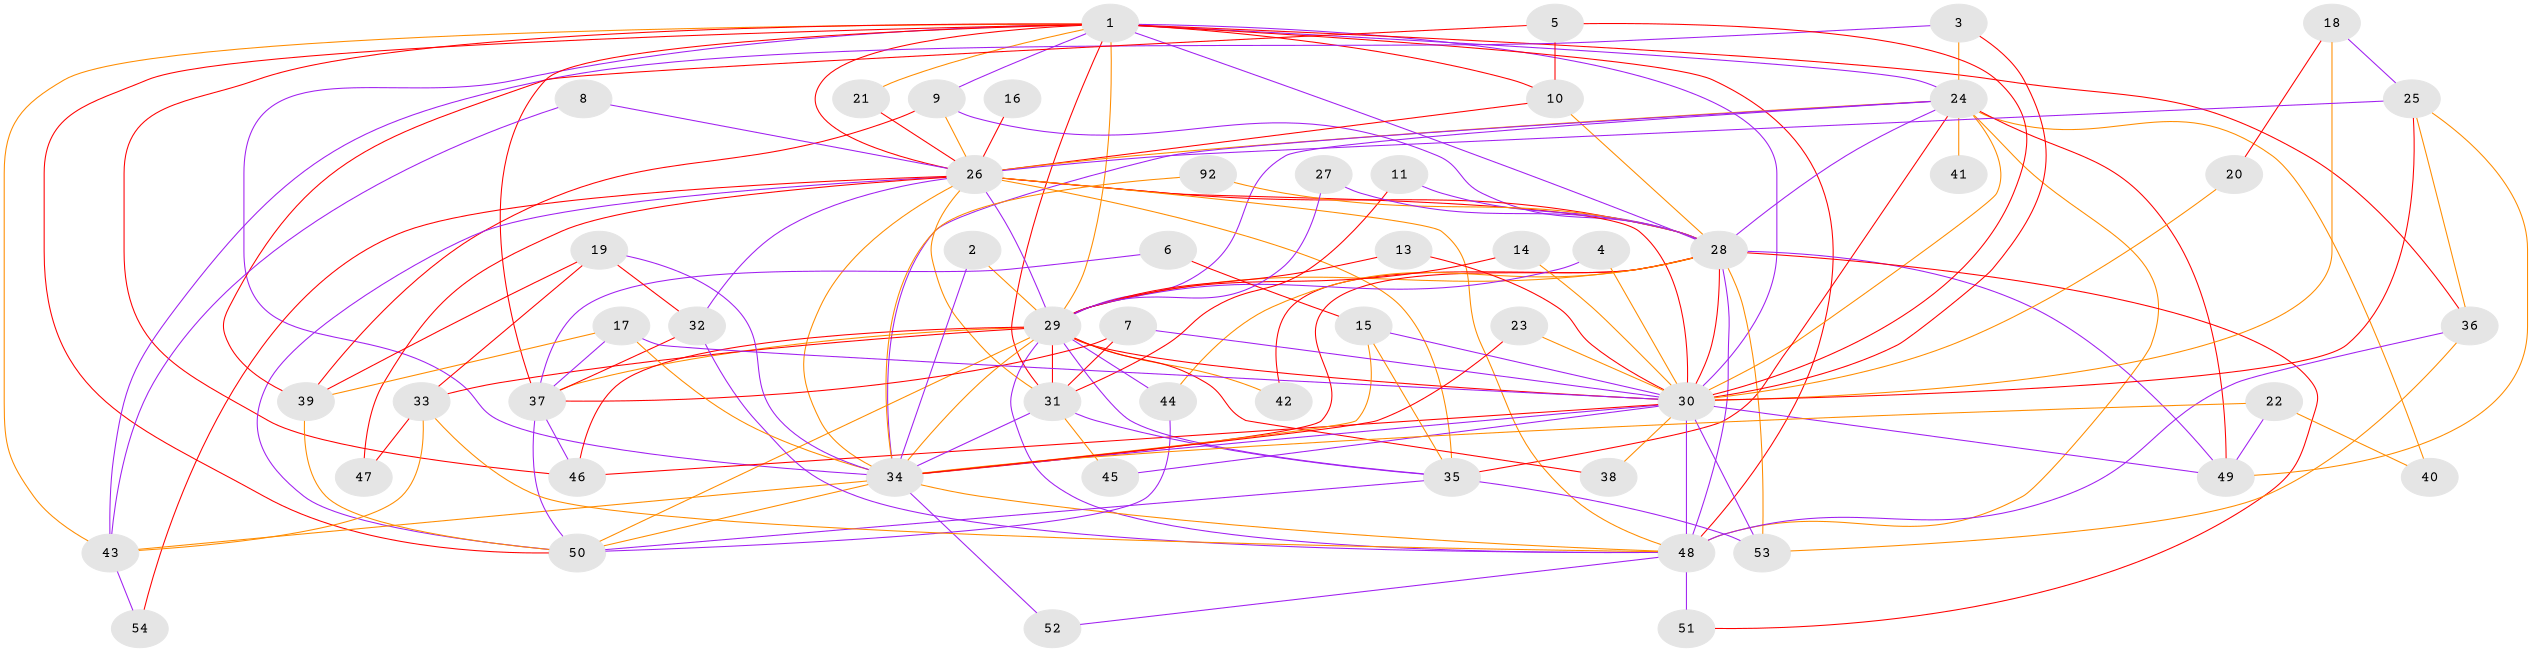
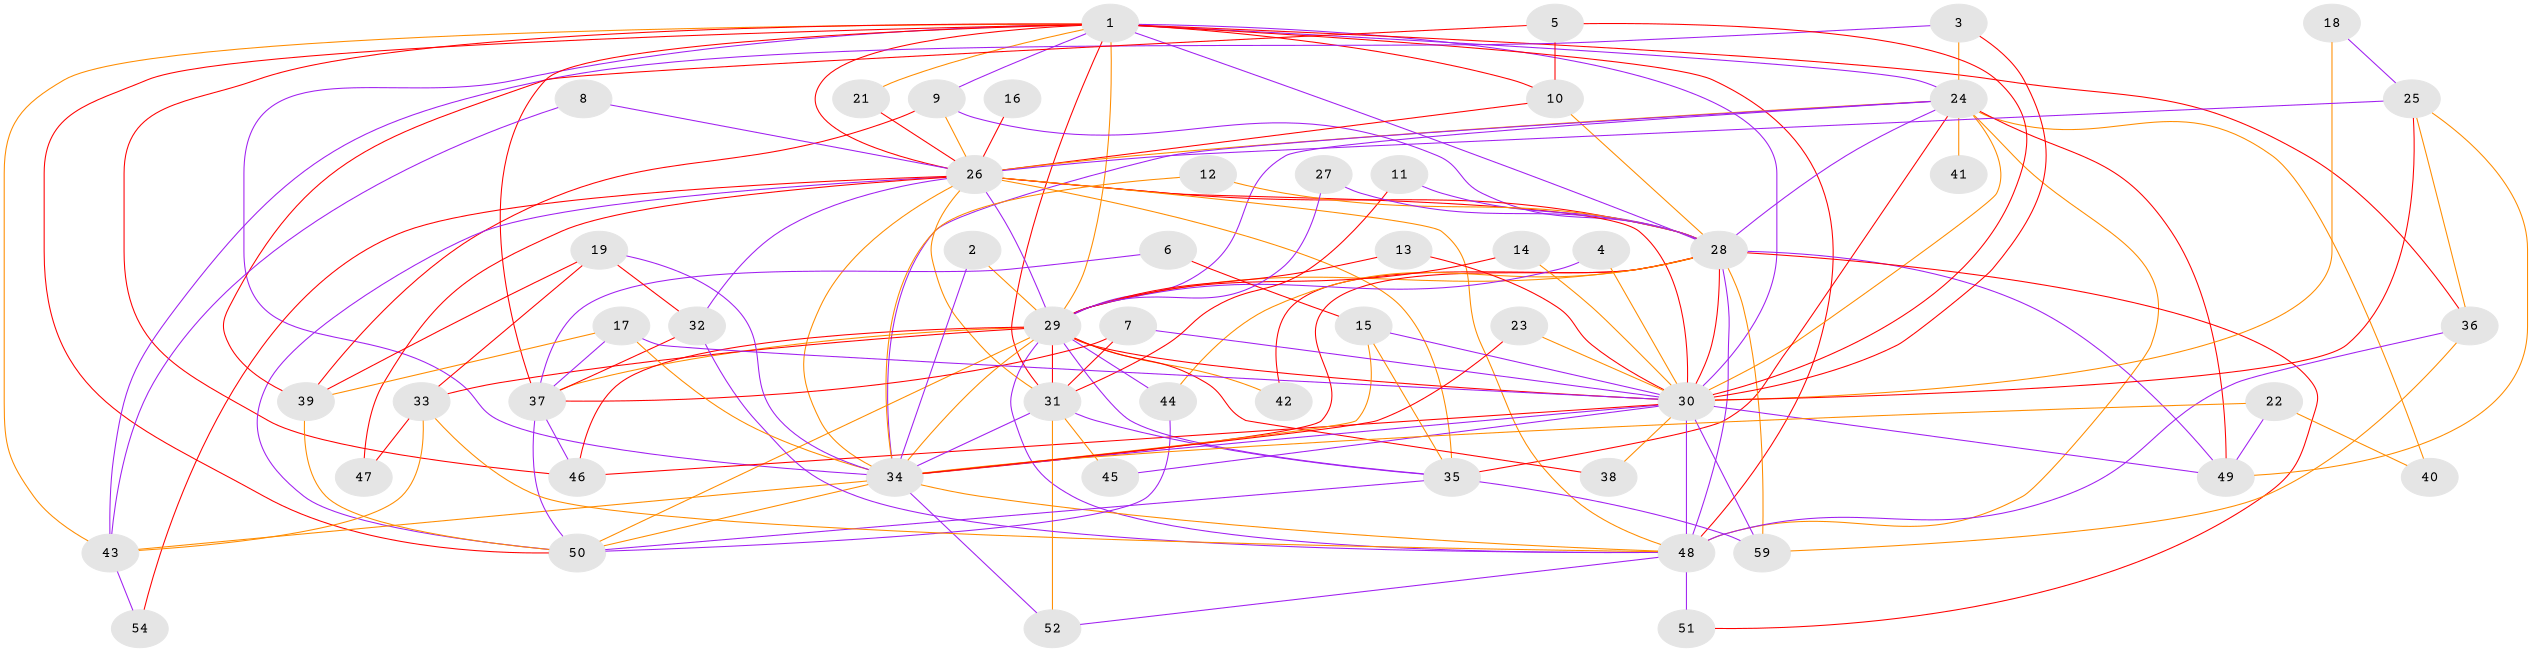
node "92": label "92" -> "12"
node "20": removed
edge "31" -- "52": added
node "53": label "53" -> "59"
